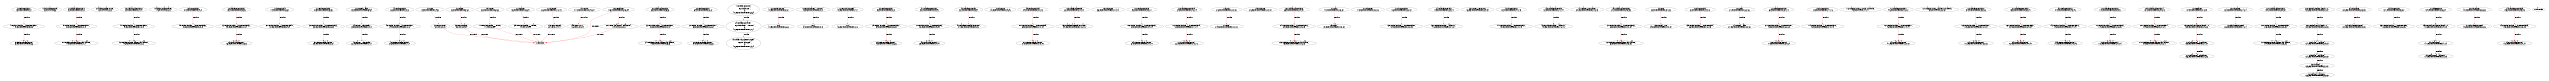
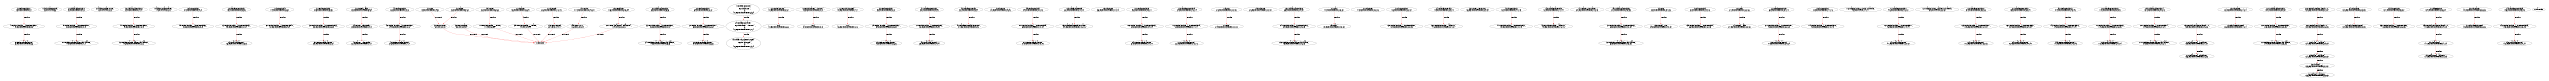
node "213_ setAddress 1219-function_definition-214-220": removed
edge "48_ owner 315-function_definition-49-52" -> "50_ return _owner; 324-return-51-51": label "next_line" -> "return_exit"
edge "56_ master 358-function_definition-57-60" -> "58_ return _master; 367-return-59-59": now "56_ master 358-function_definition-57-60" -> "50_ return _owner; 324-return-51-51"
edge "197_ version 1117-function_definition-198-201" -> "199_ return '1.0.0'; 1126-return-200-200": label "return_line" -> "next_line"
edge "205_ getAddress 1163-function_definition-206-209" -> "0_ exit_node": now "199_ return '1.0.0'; 1126-return-200-200" -> "0_ exit_node"
